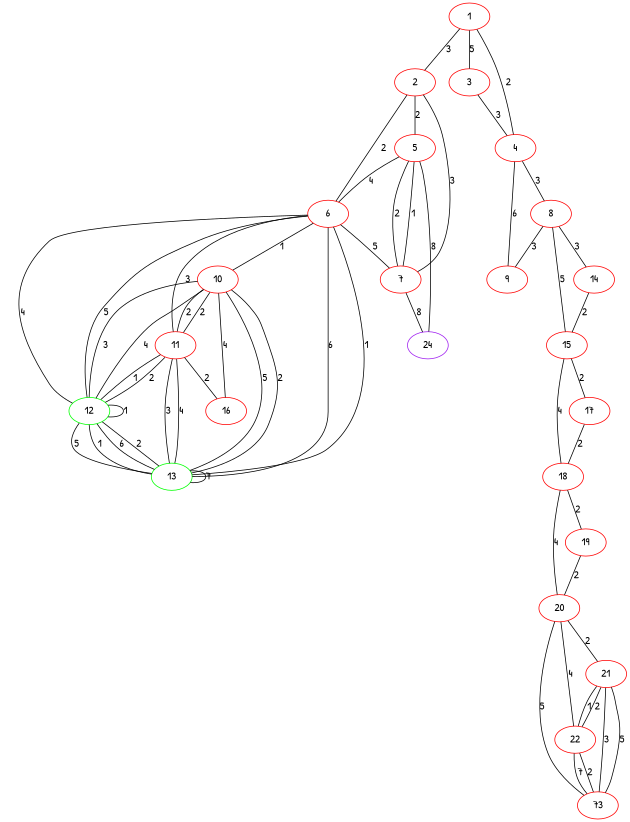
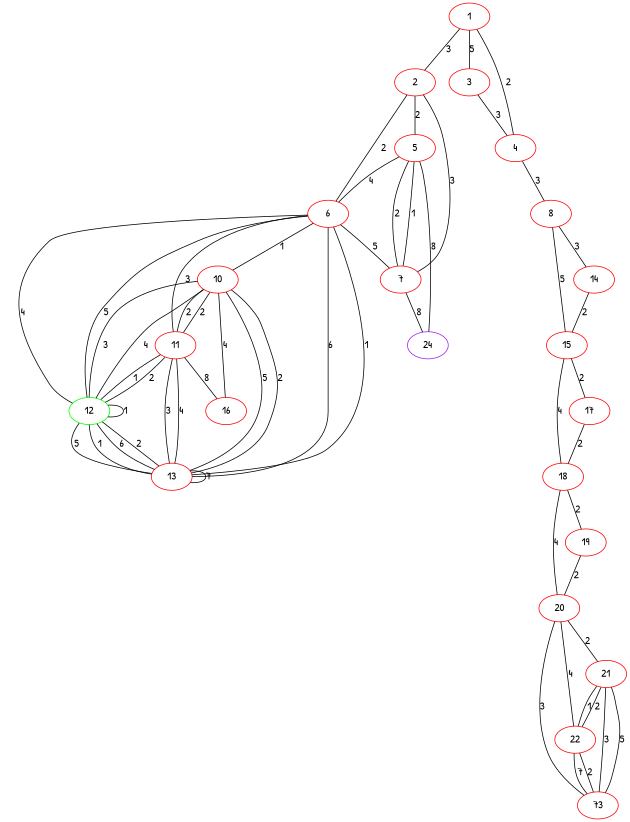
node "9": removed
edge "11" -- "16": label "2" -> "8"
node "13": color green -> red
edge "20" -- "73": label "5" -> "3"
